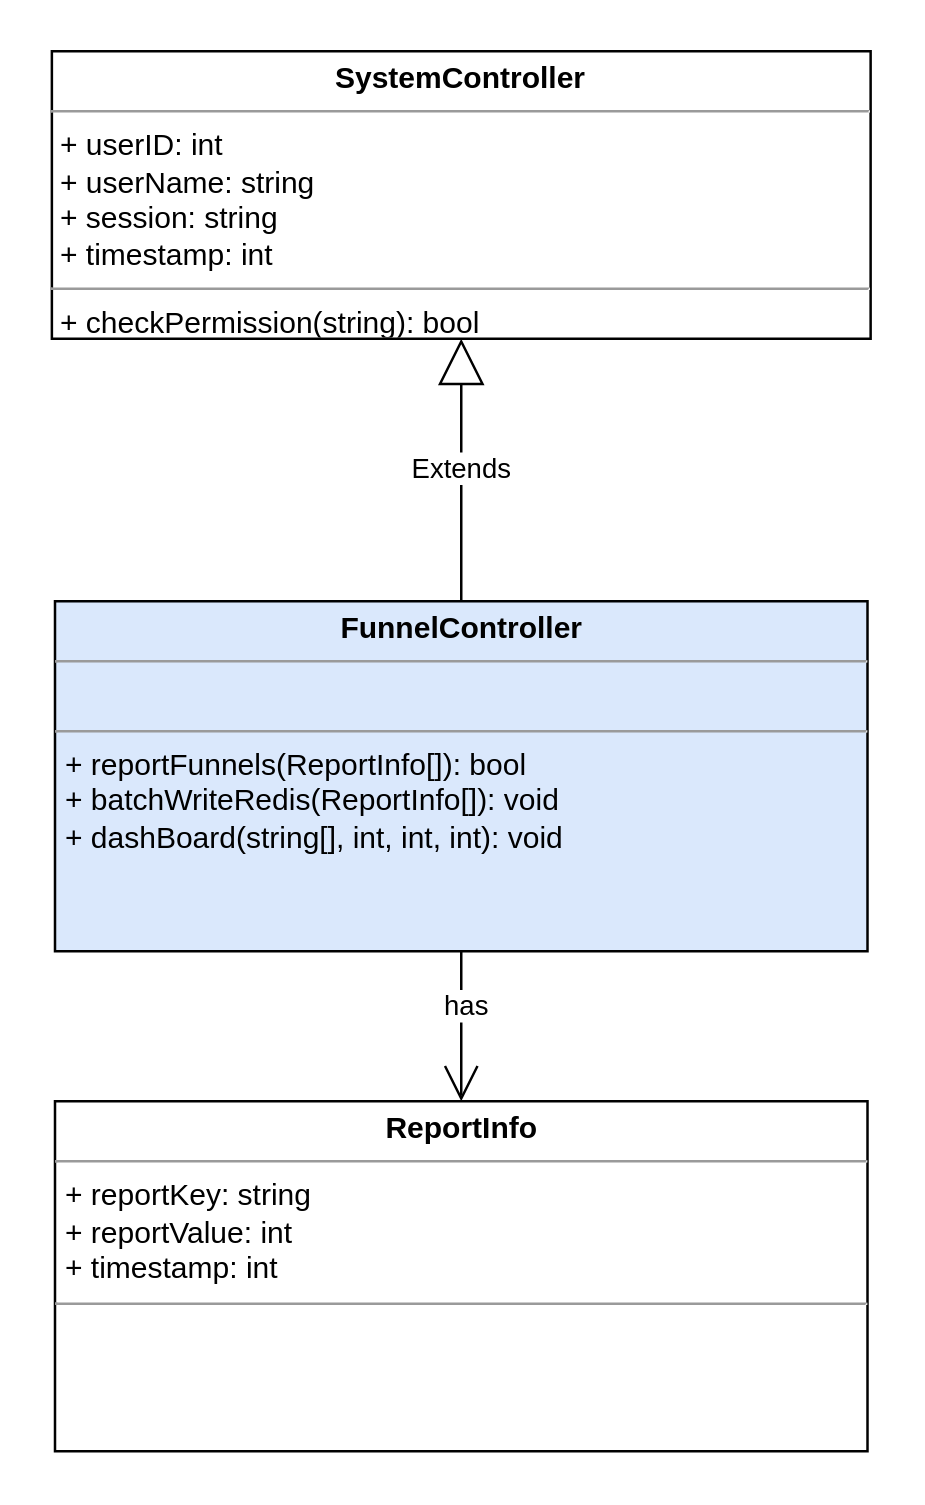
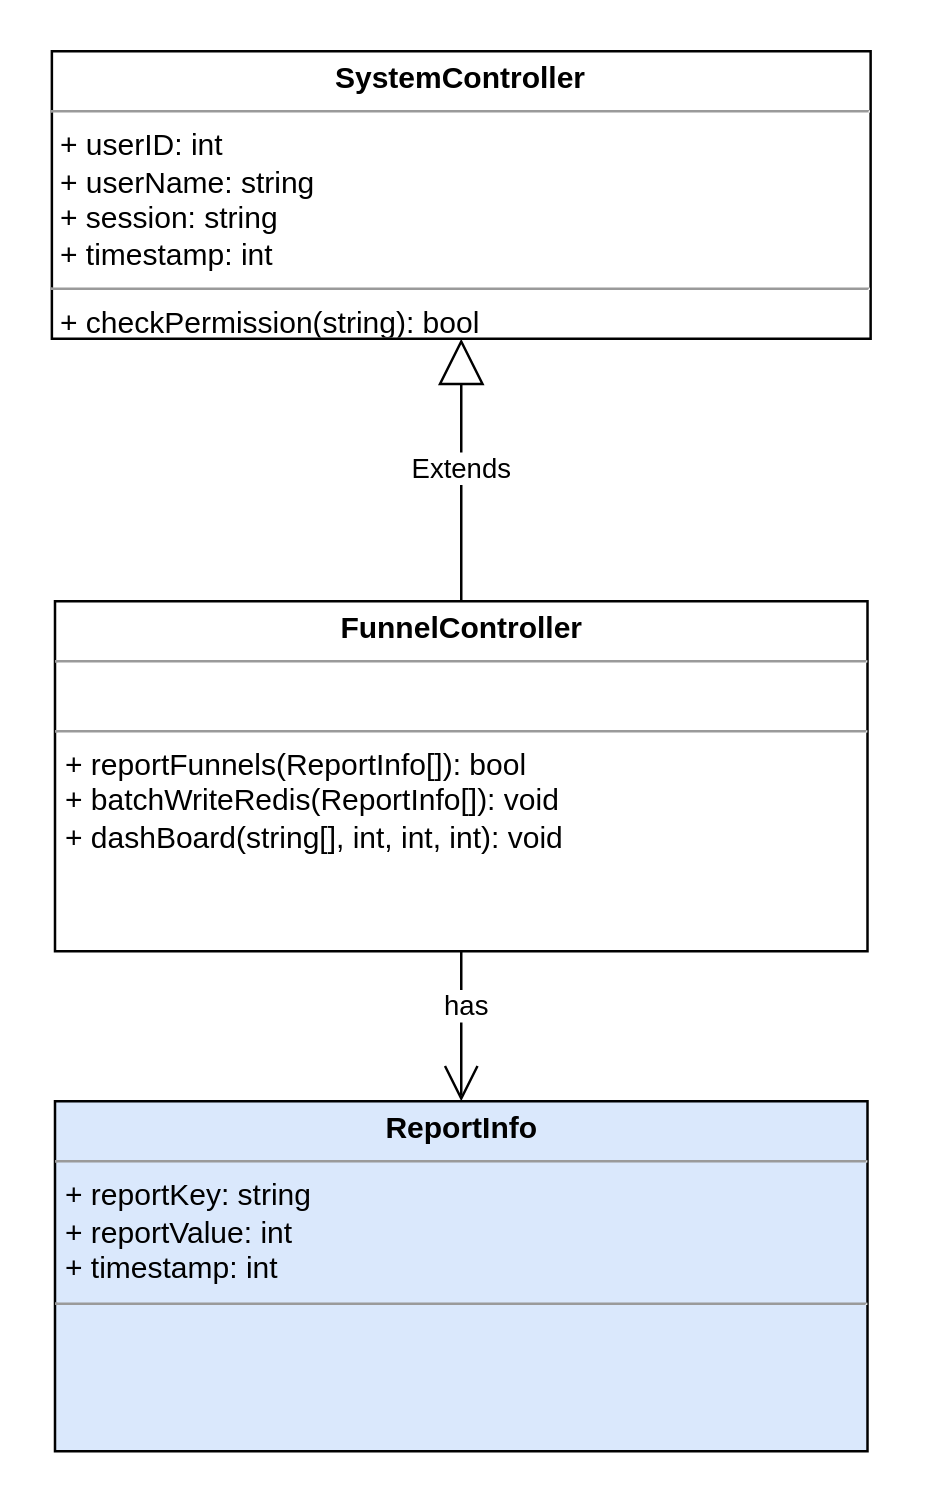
node "FunnelController + reportFunnels(ReportInfo[]): bool + batchWriteRedis(ReportInfo[]): void + dashBoard(string[], int, int, int): void": fillcolor #dae8fc -> #ffffff
node "ReportInfo + reportKey: string + reportValue: int + timestamp: int": fillcolor #ffffff -> #dae8fc
